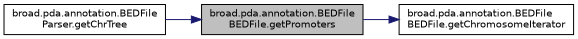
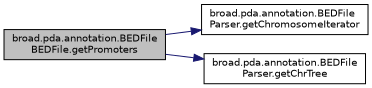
edge "broad.pda.annotation.BEDFile Parser.getChrTree" -> "broad.pda.annotation.BEDFile BEDFile.getPromoters": reversed
node "broad.pda.annotation.BEDFile BEDFile.getChromosomeIterator": label "broad.pda.annotation.BEDFile BEDFile.getChromosomeIterator" -> "broad.pda.annotation.BEDFile Parser.getChromosomeIterator"
